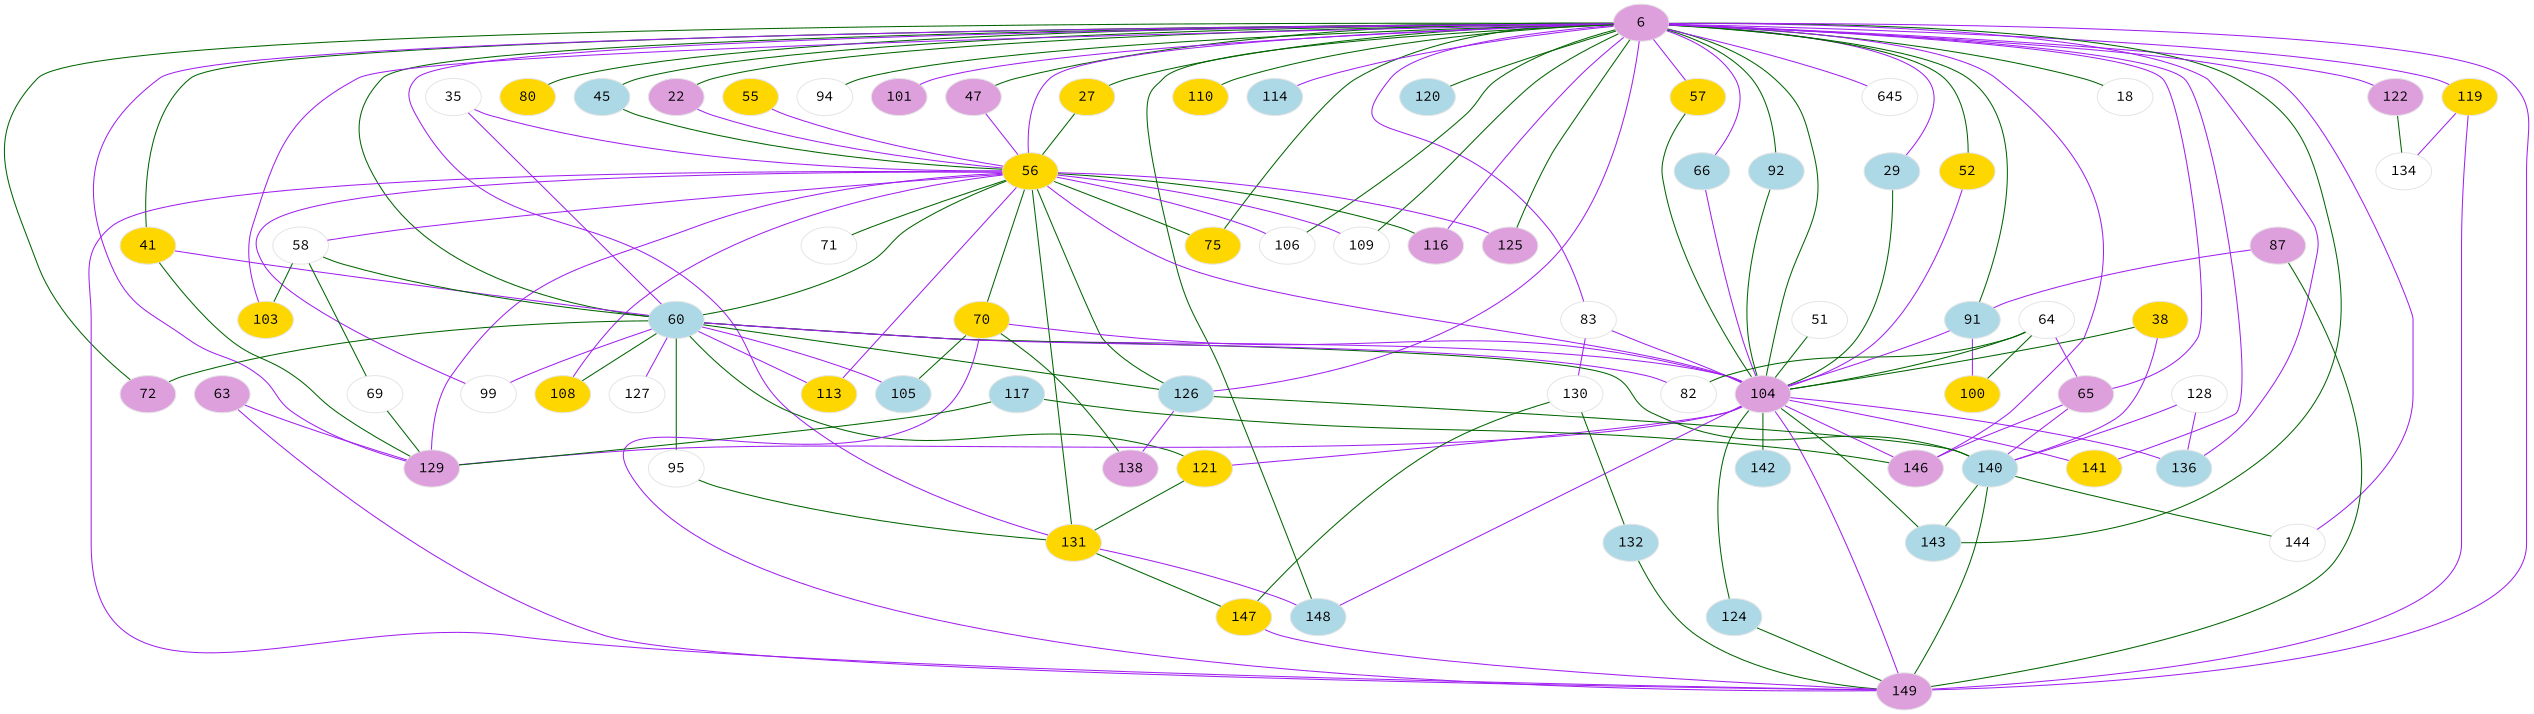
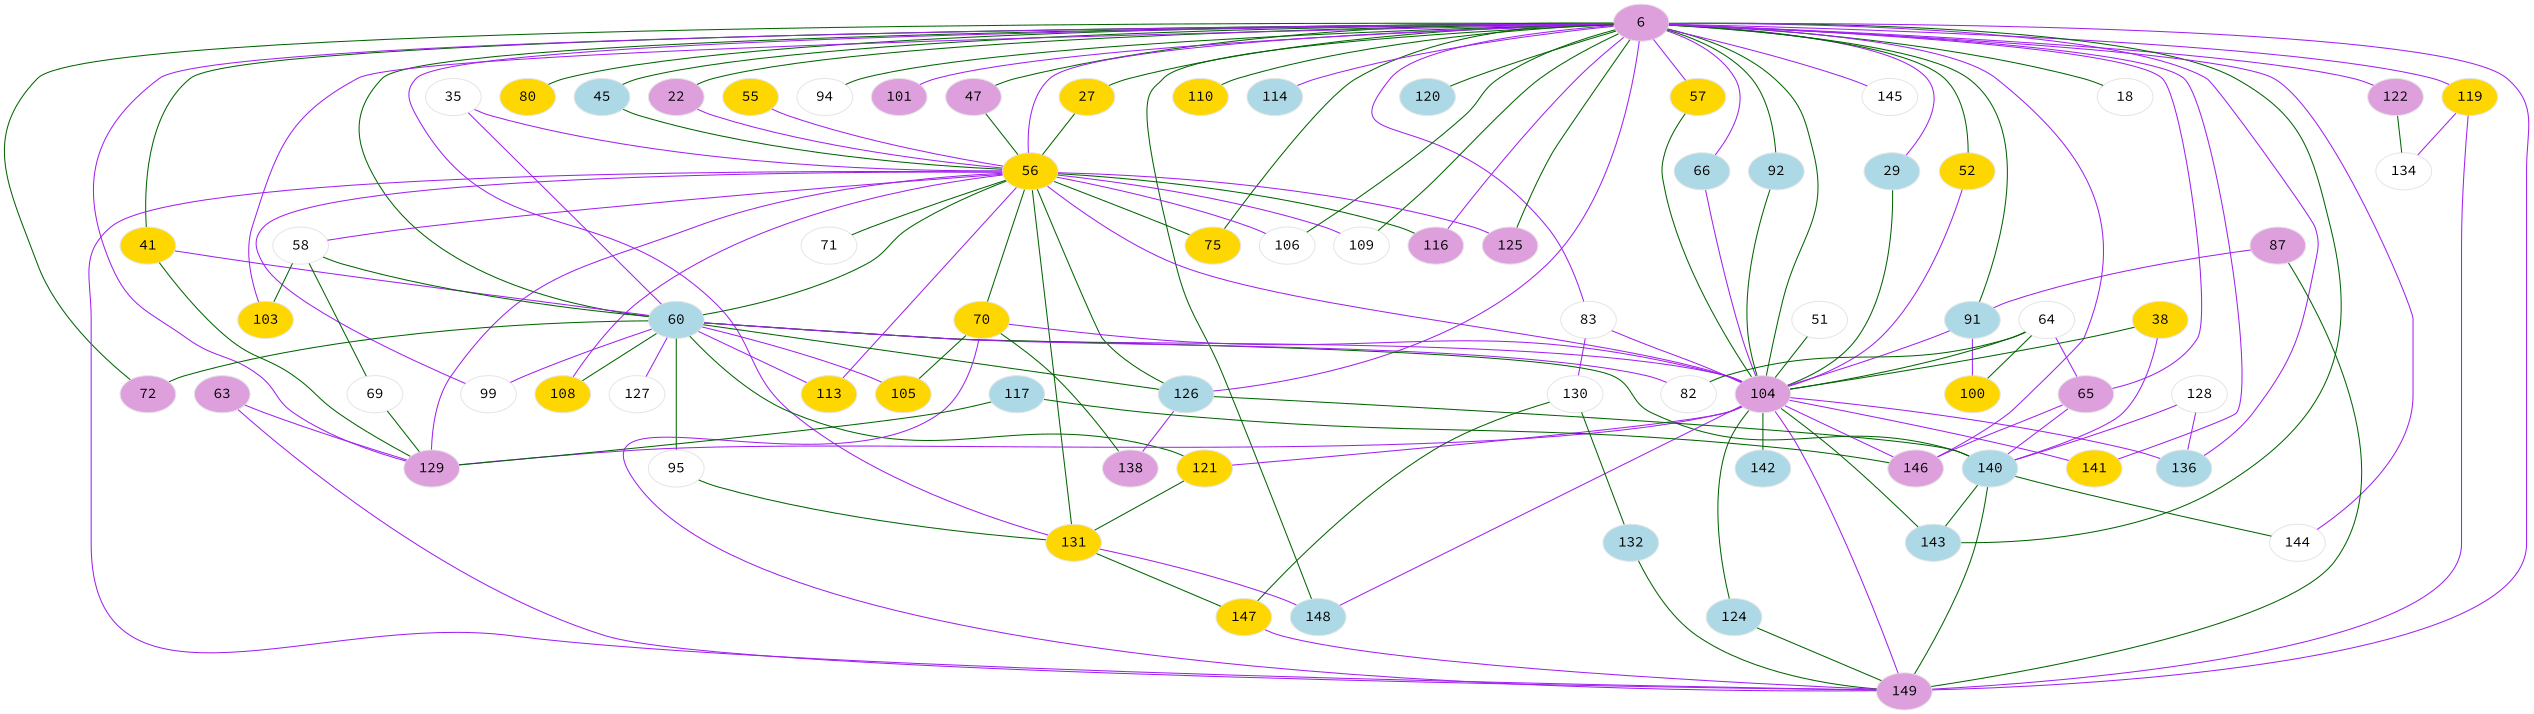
node "645": label "645" -> "145"
edge "47" -- "56": color purple -> darkgreen
node "105": fillcolor lightblue -> gold
